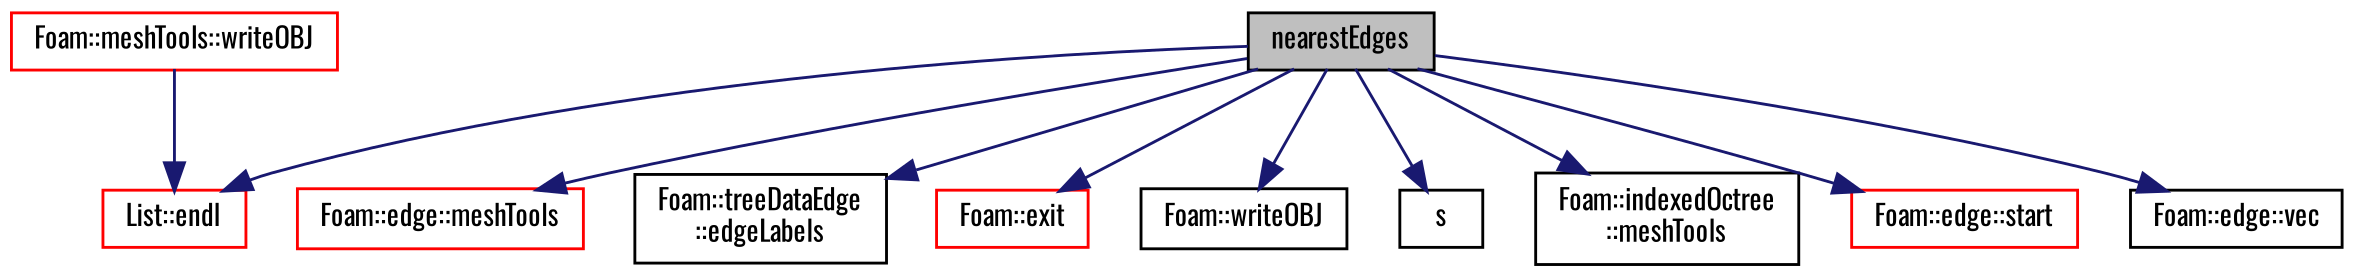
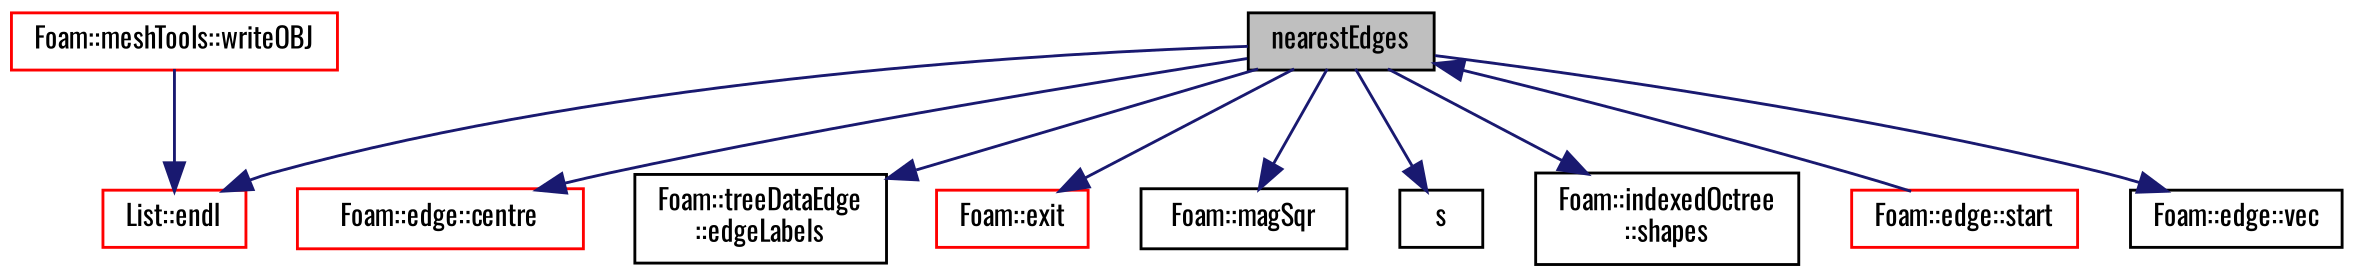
edge "nearestEdges" -> "Foam::edge::start": reversed
node "Foam::edge::meshTools": label "Foam::edge::meshTools" -> "Foam::edge::centre"
node "Foam::writeOBJ": label "Foam::writeOBJ" -> "Foam::magSqr"
node "Foam::indexedOctree ::meshTools": label "Foam::indexedOctree ::meshTools" -> "Foam::indexedOctree ::shapes"
